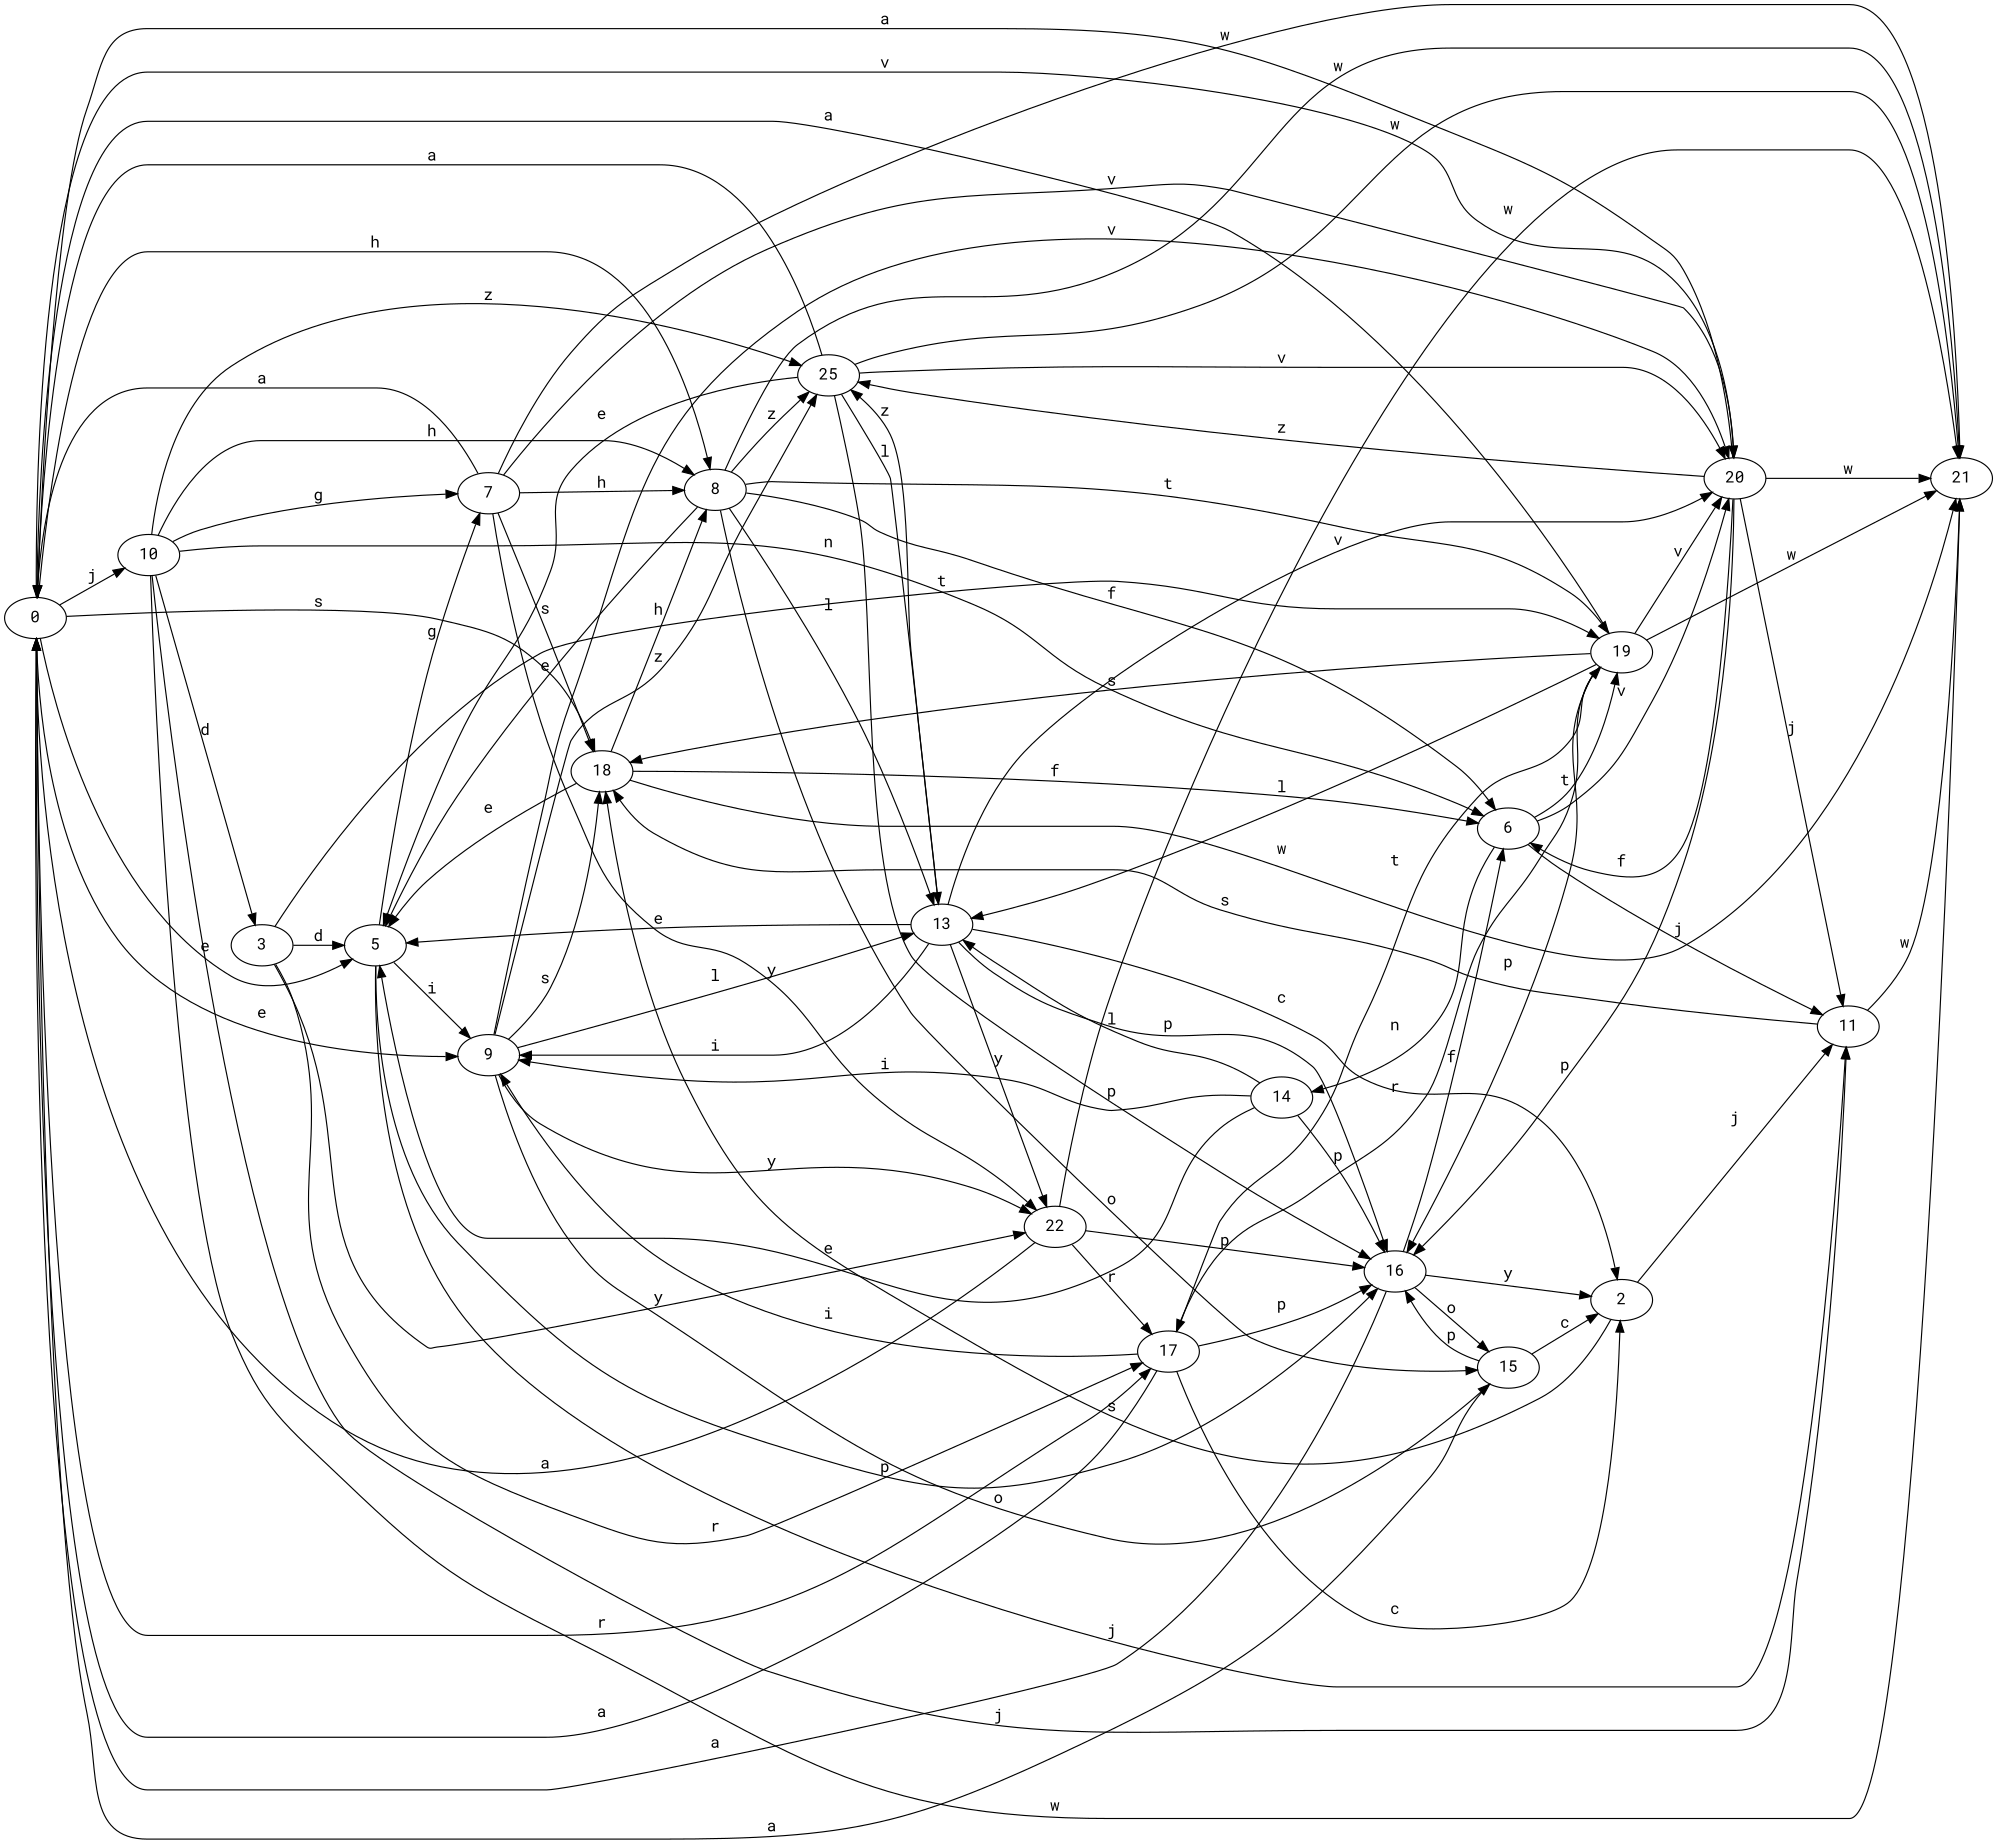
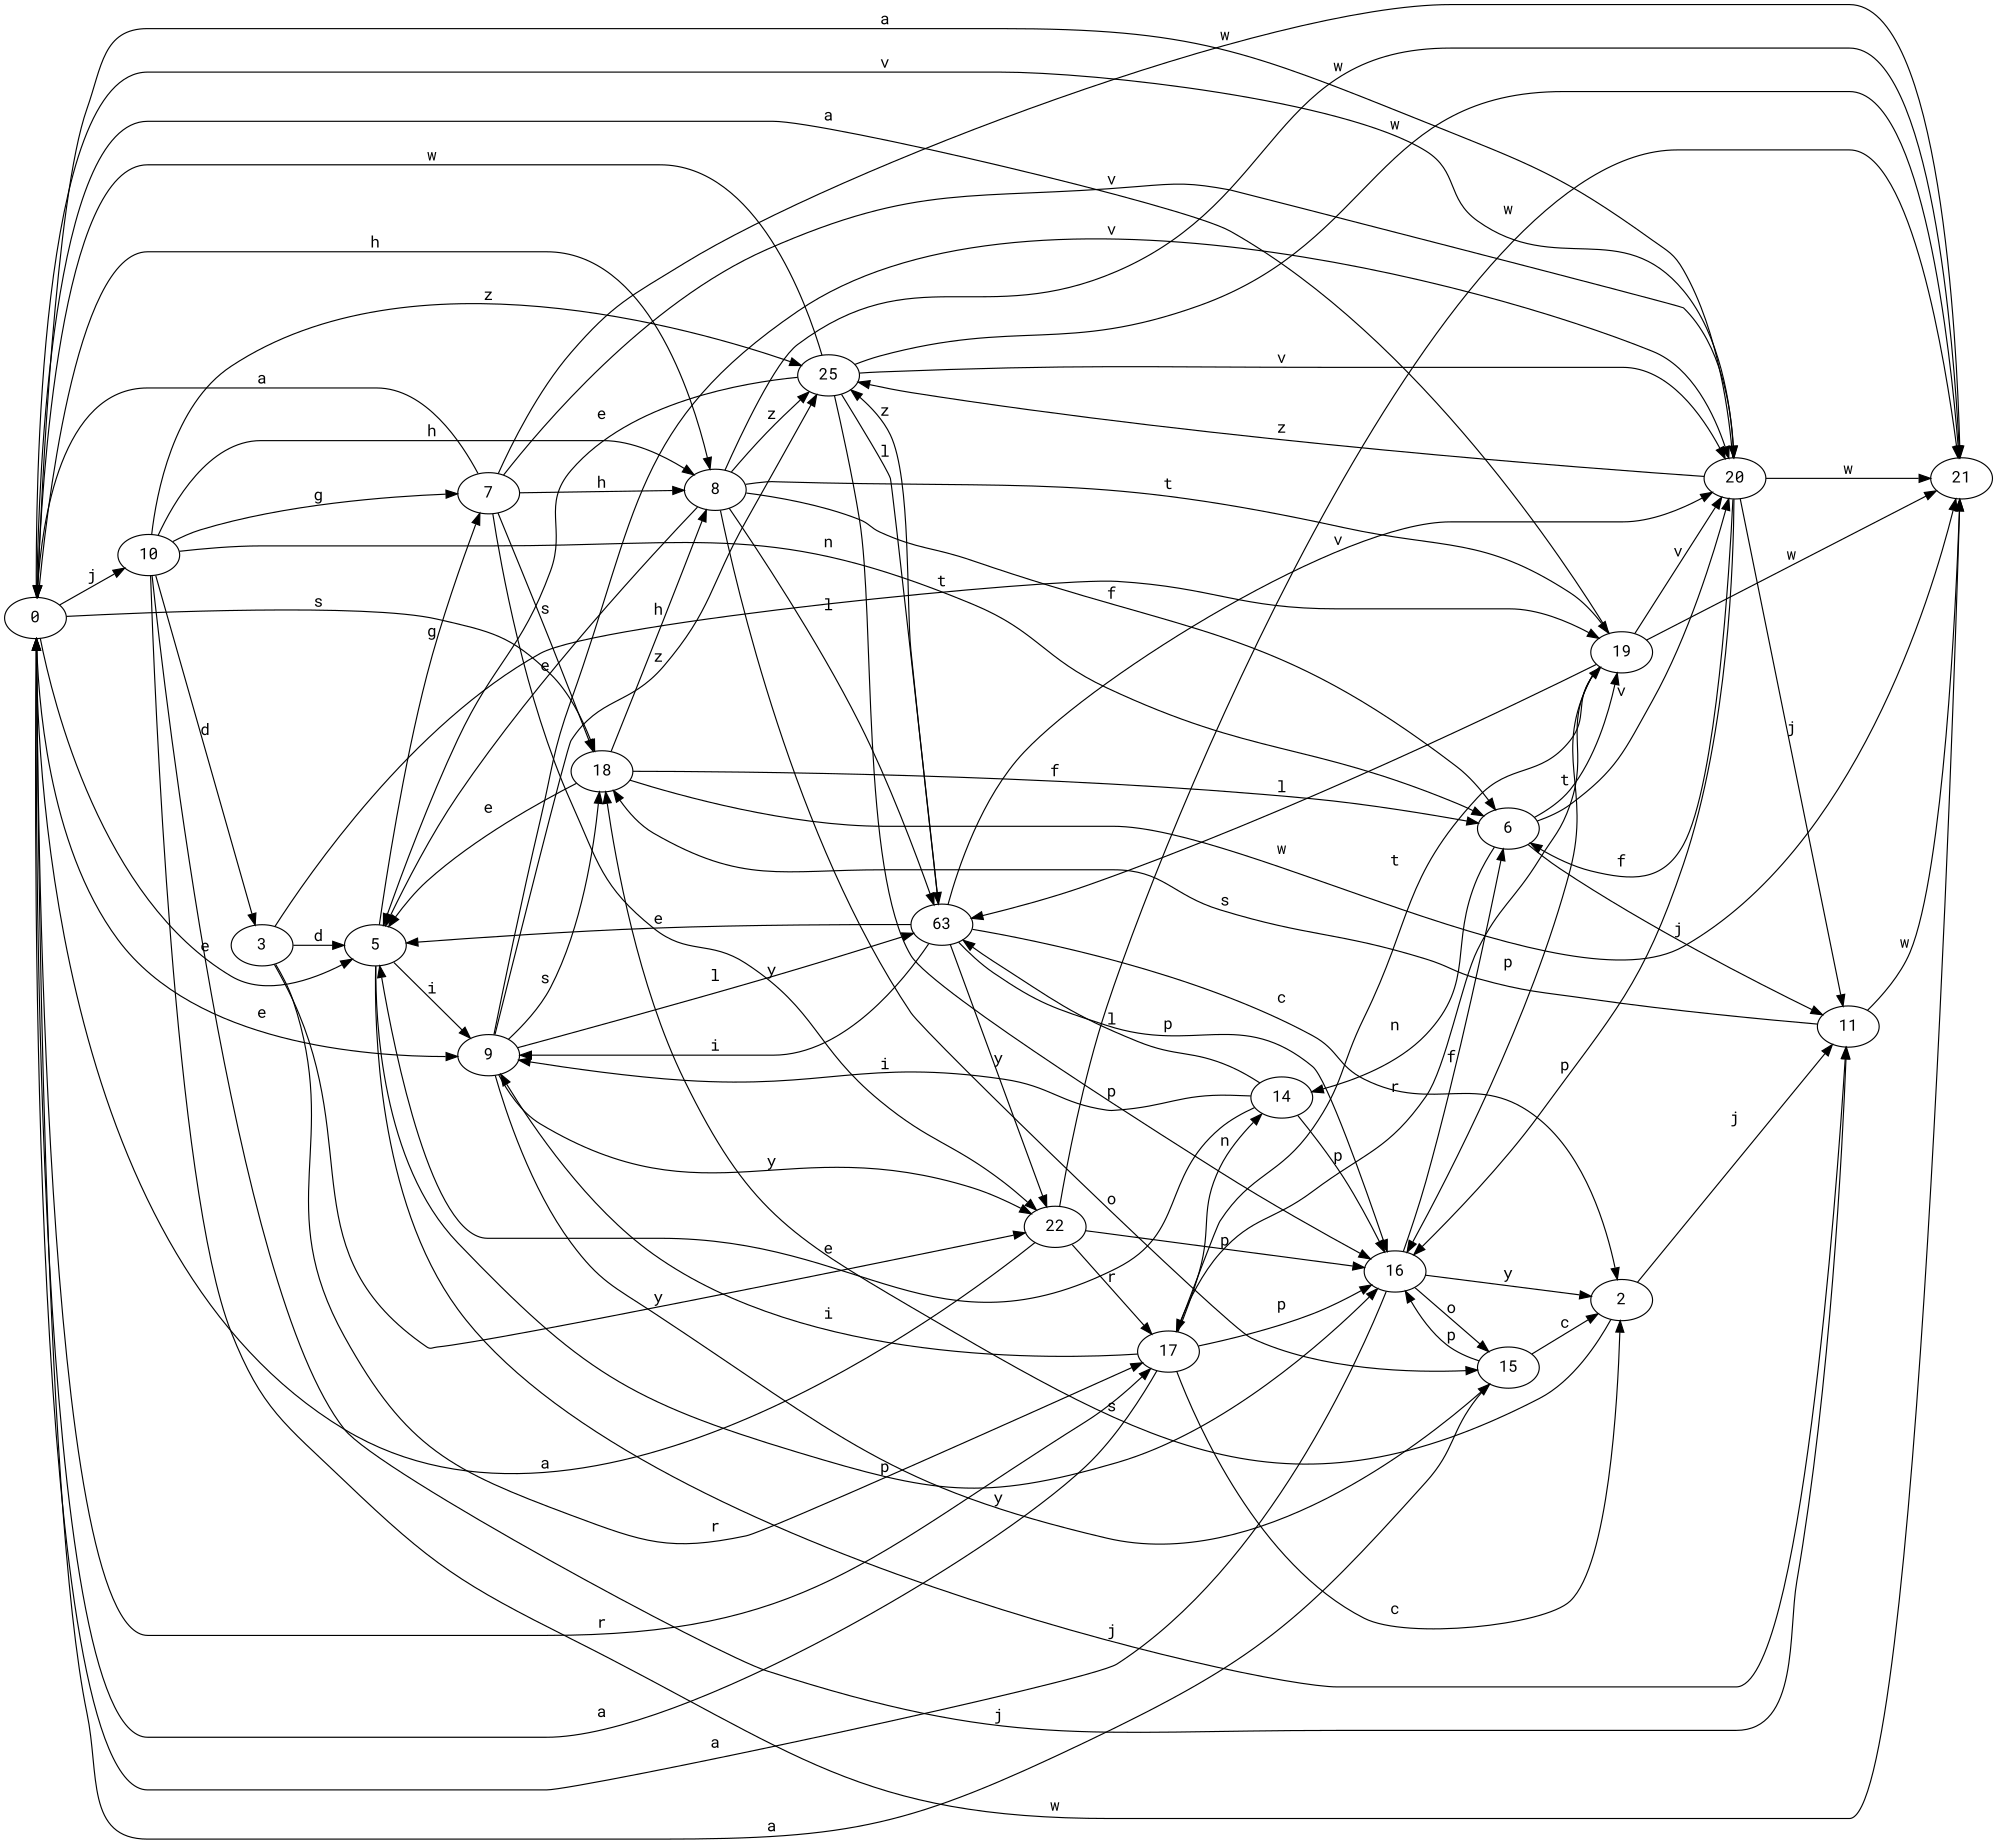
edge "25" -> "0": label "a" -> "w"
edge "19" -> "18": removed, label "s"
node "13": label "13" -> "63"
edge "17" -> "14": added, label "n"
edge "9" -> "15": label "o" -> "y"
